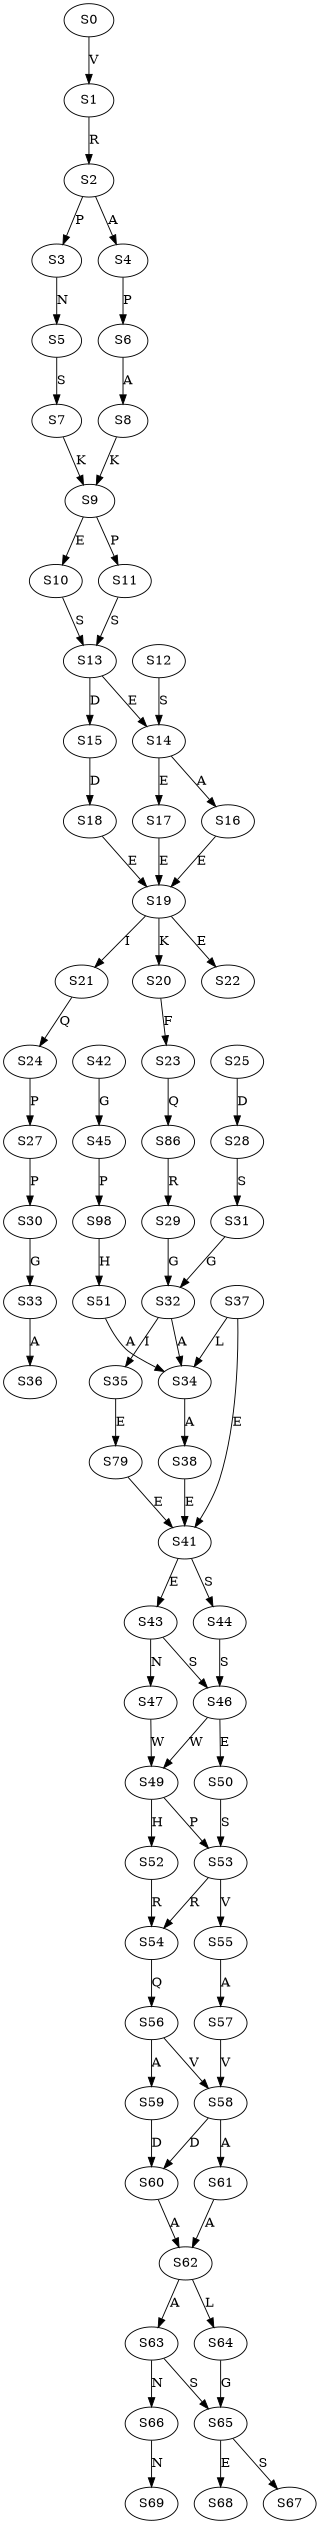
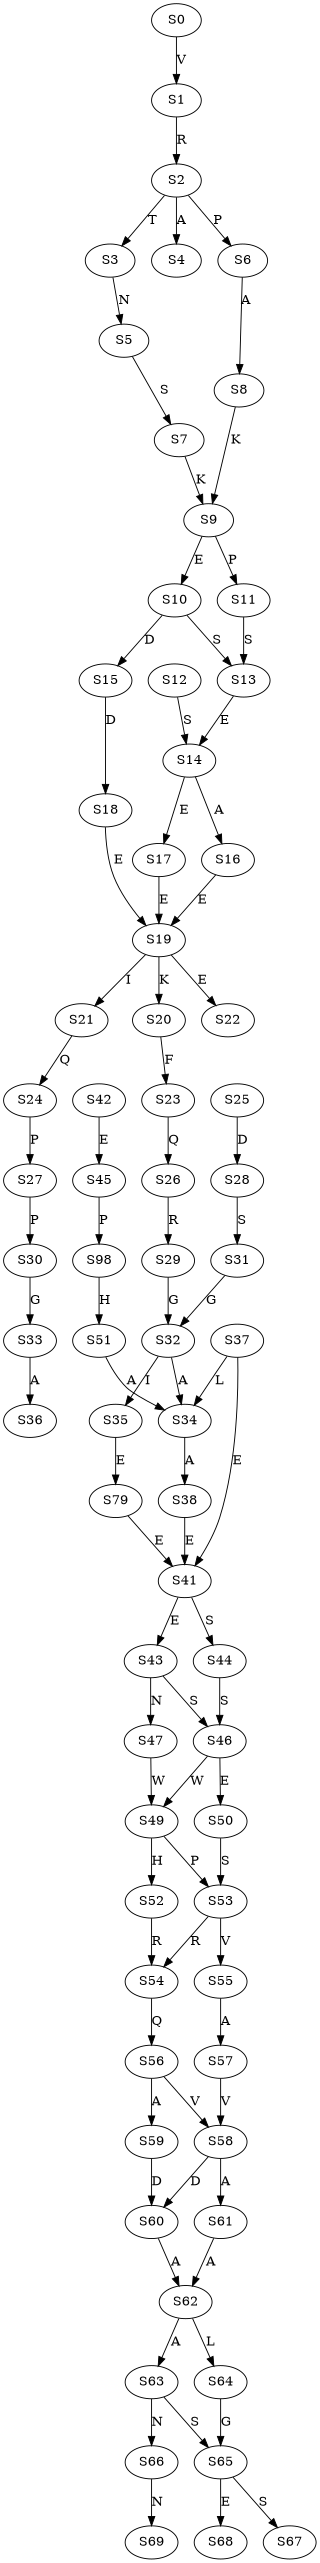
edge "S2" -> "S3": label "P" -> "T"
edge "S4" -> "S6": now "S2" -> "S6"
edge "S13" -> "S15": now "S10" -> "S15"
edge "S42" -> "S45": label "G" -> "E"
node "S86": label "S86" -> "S26"
